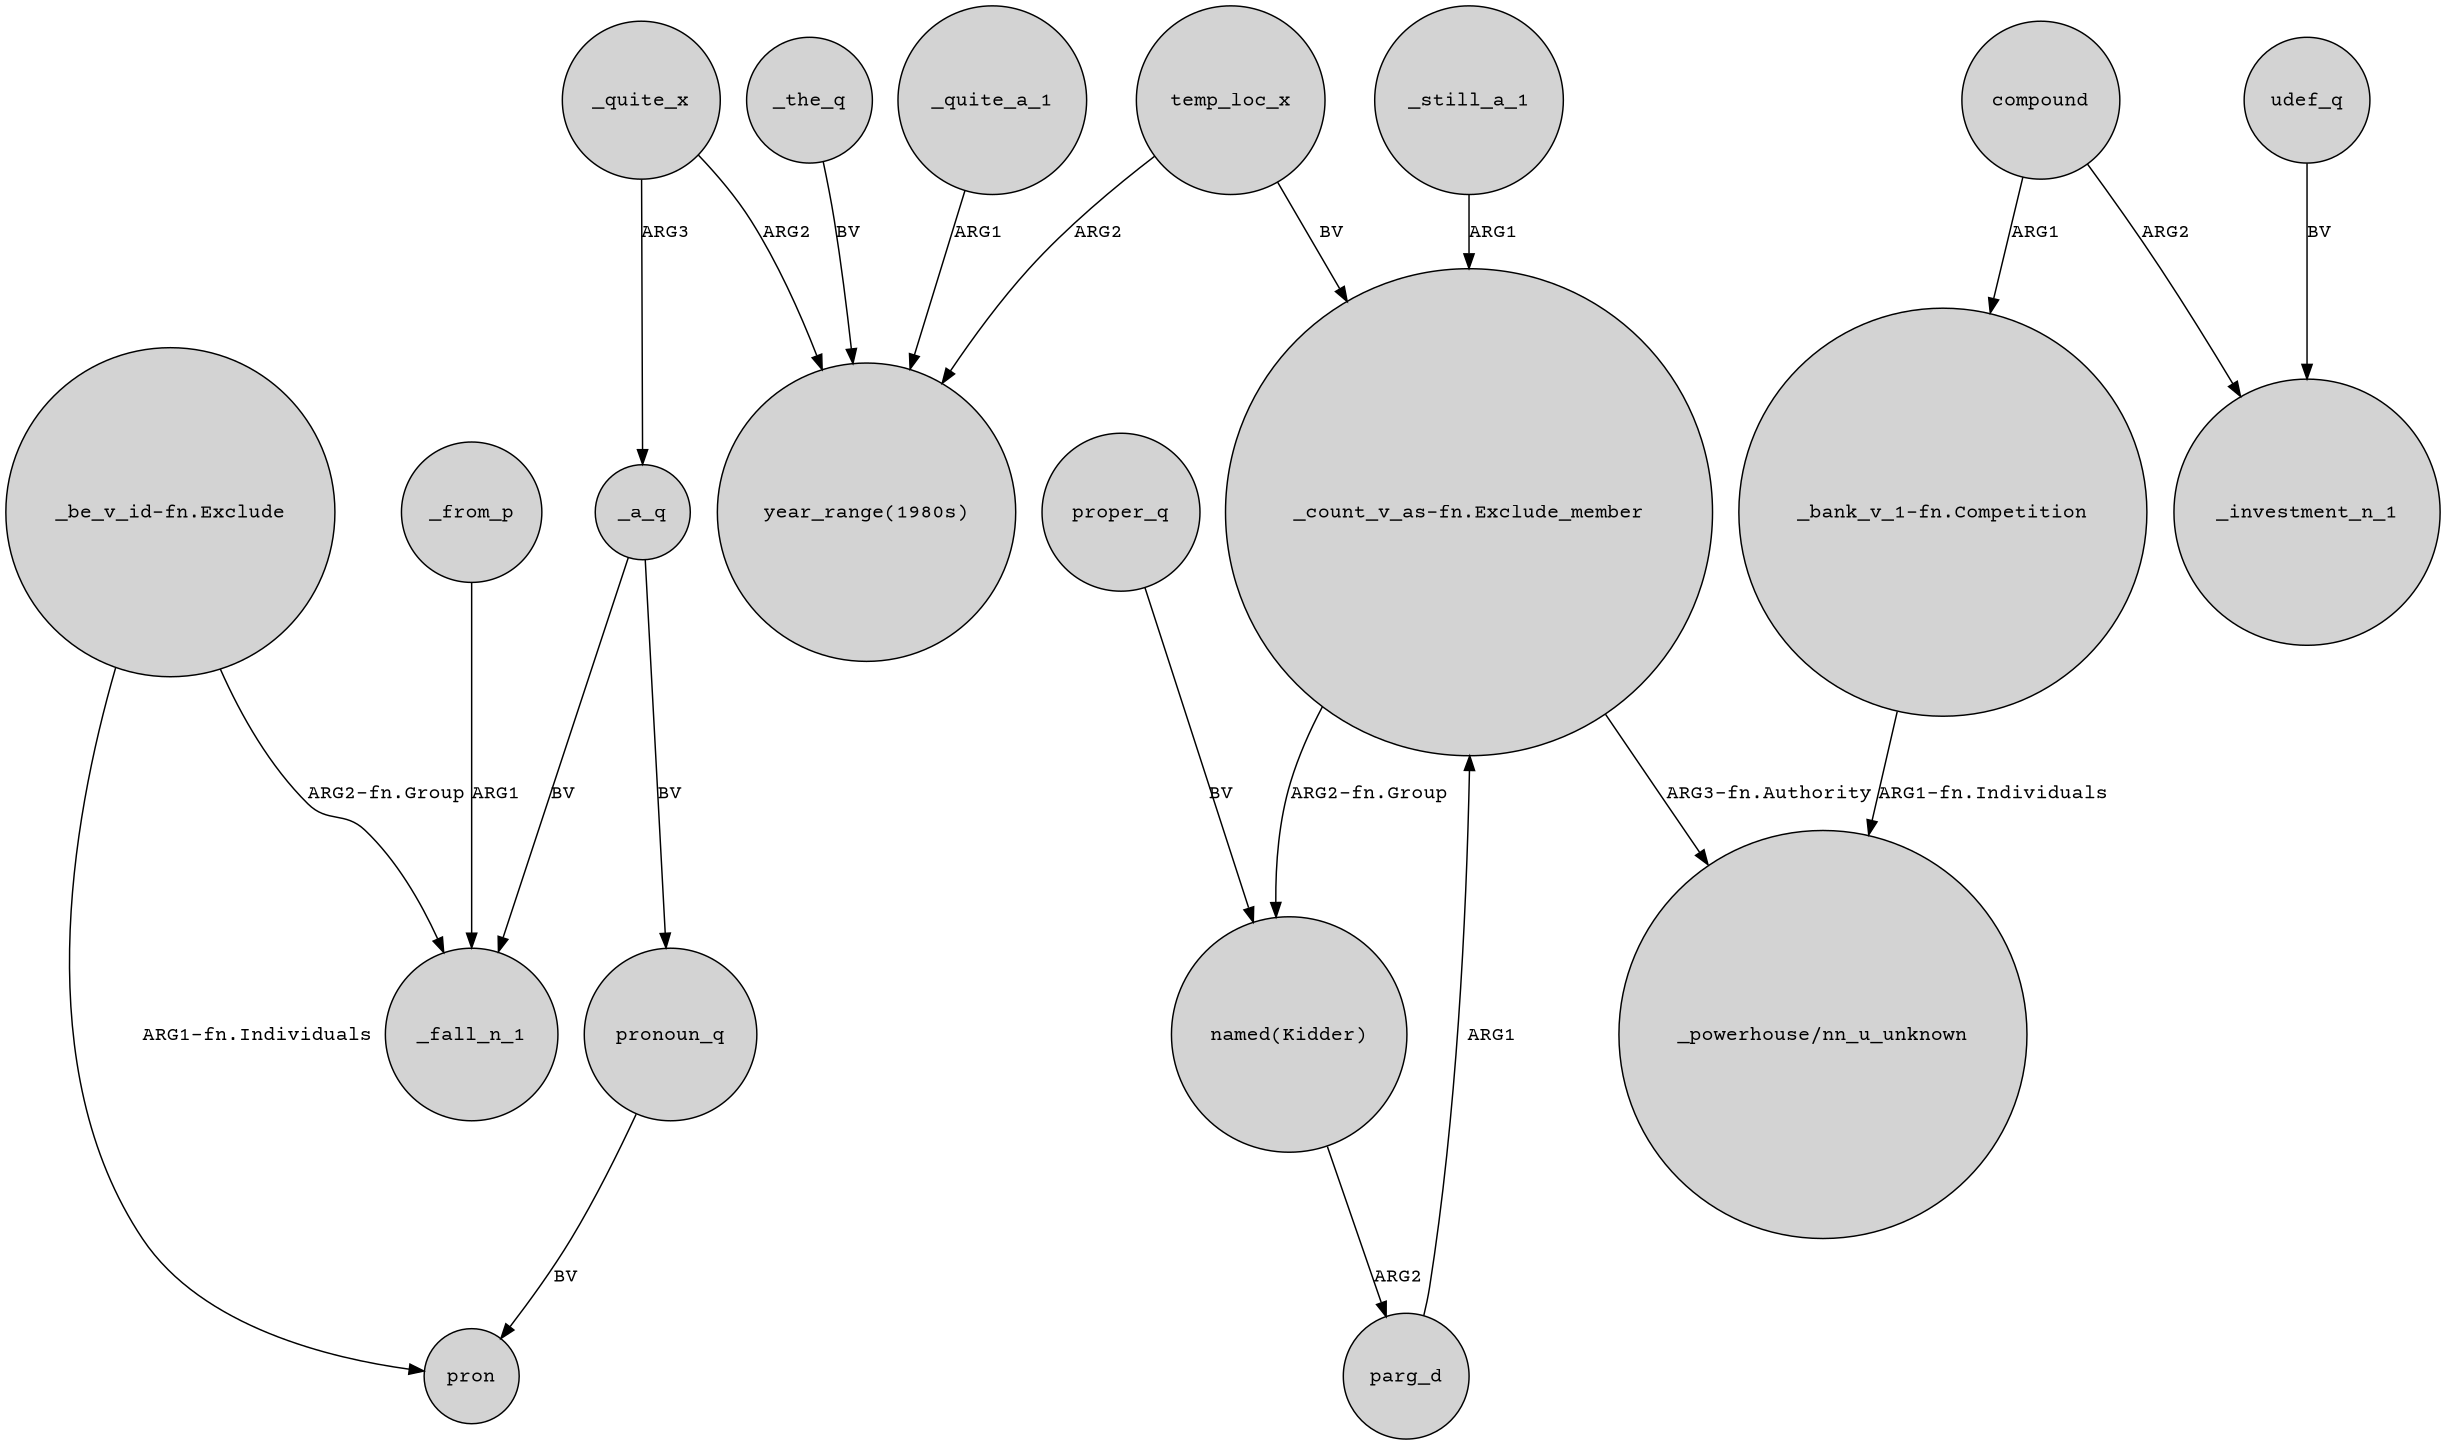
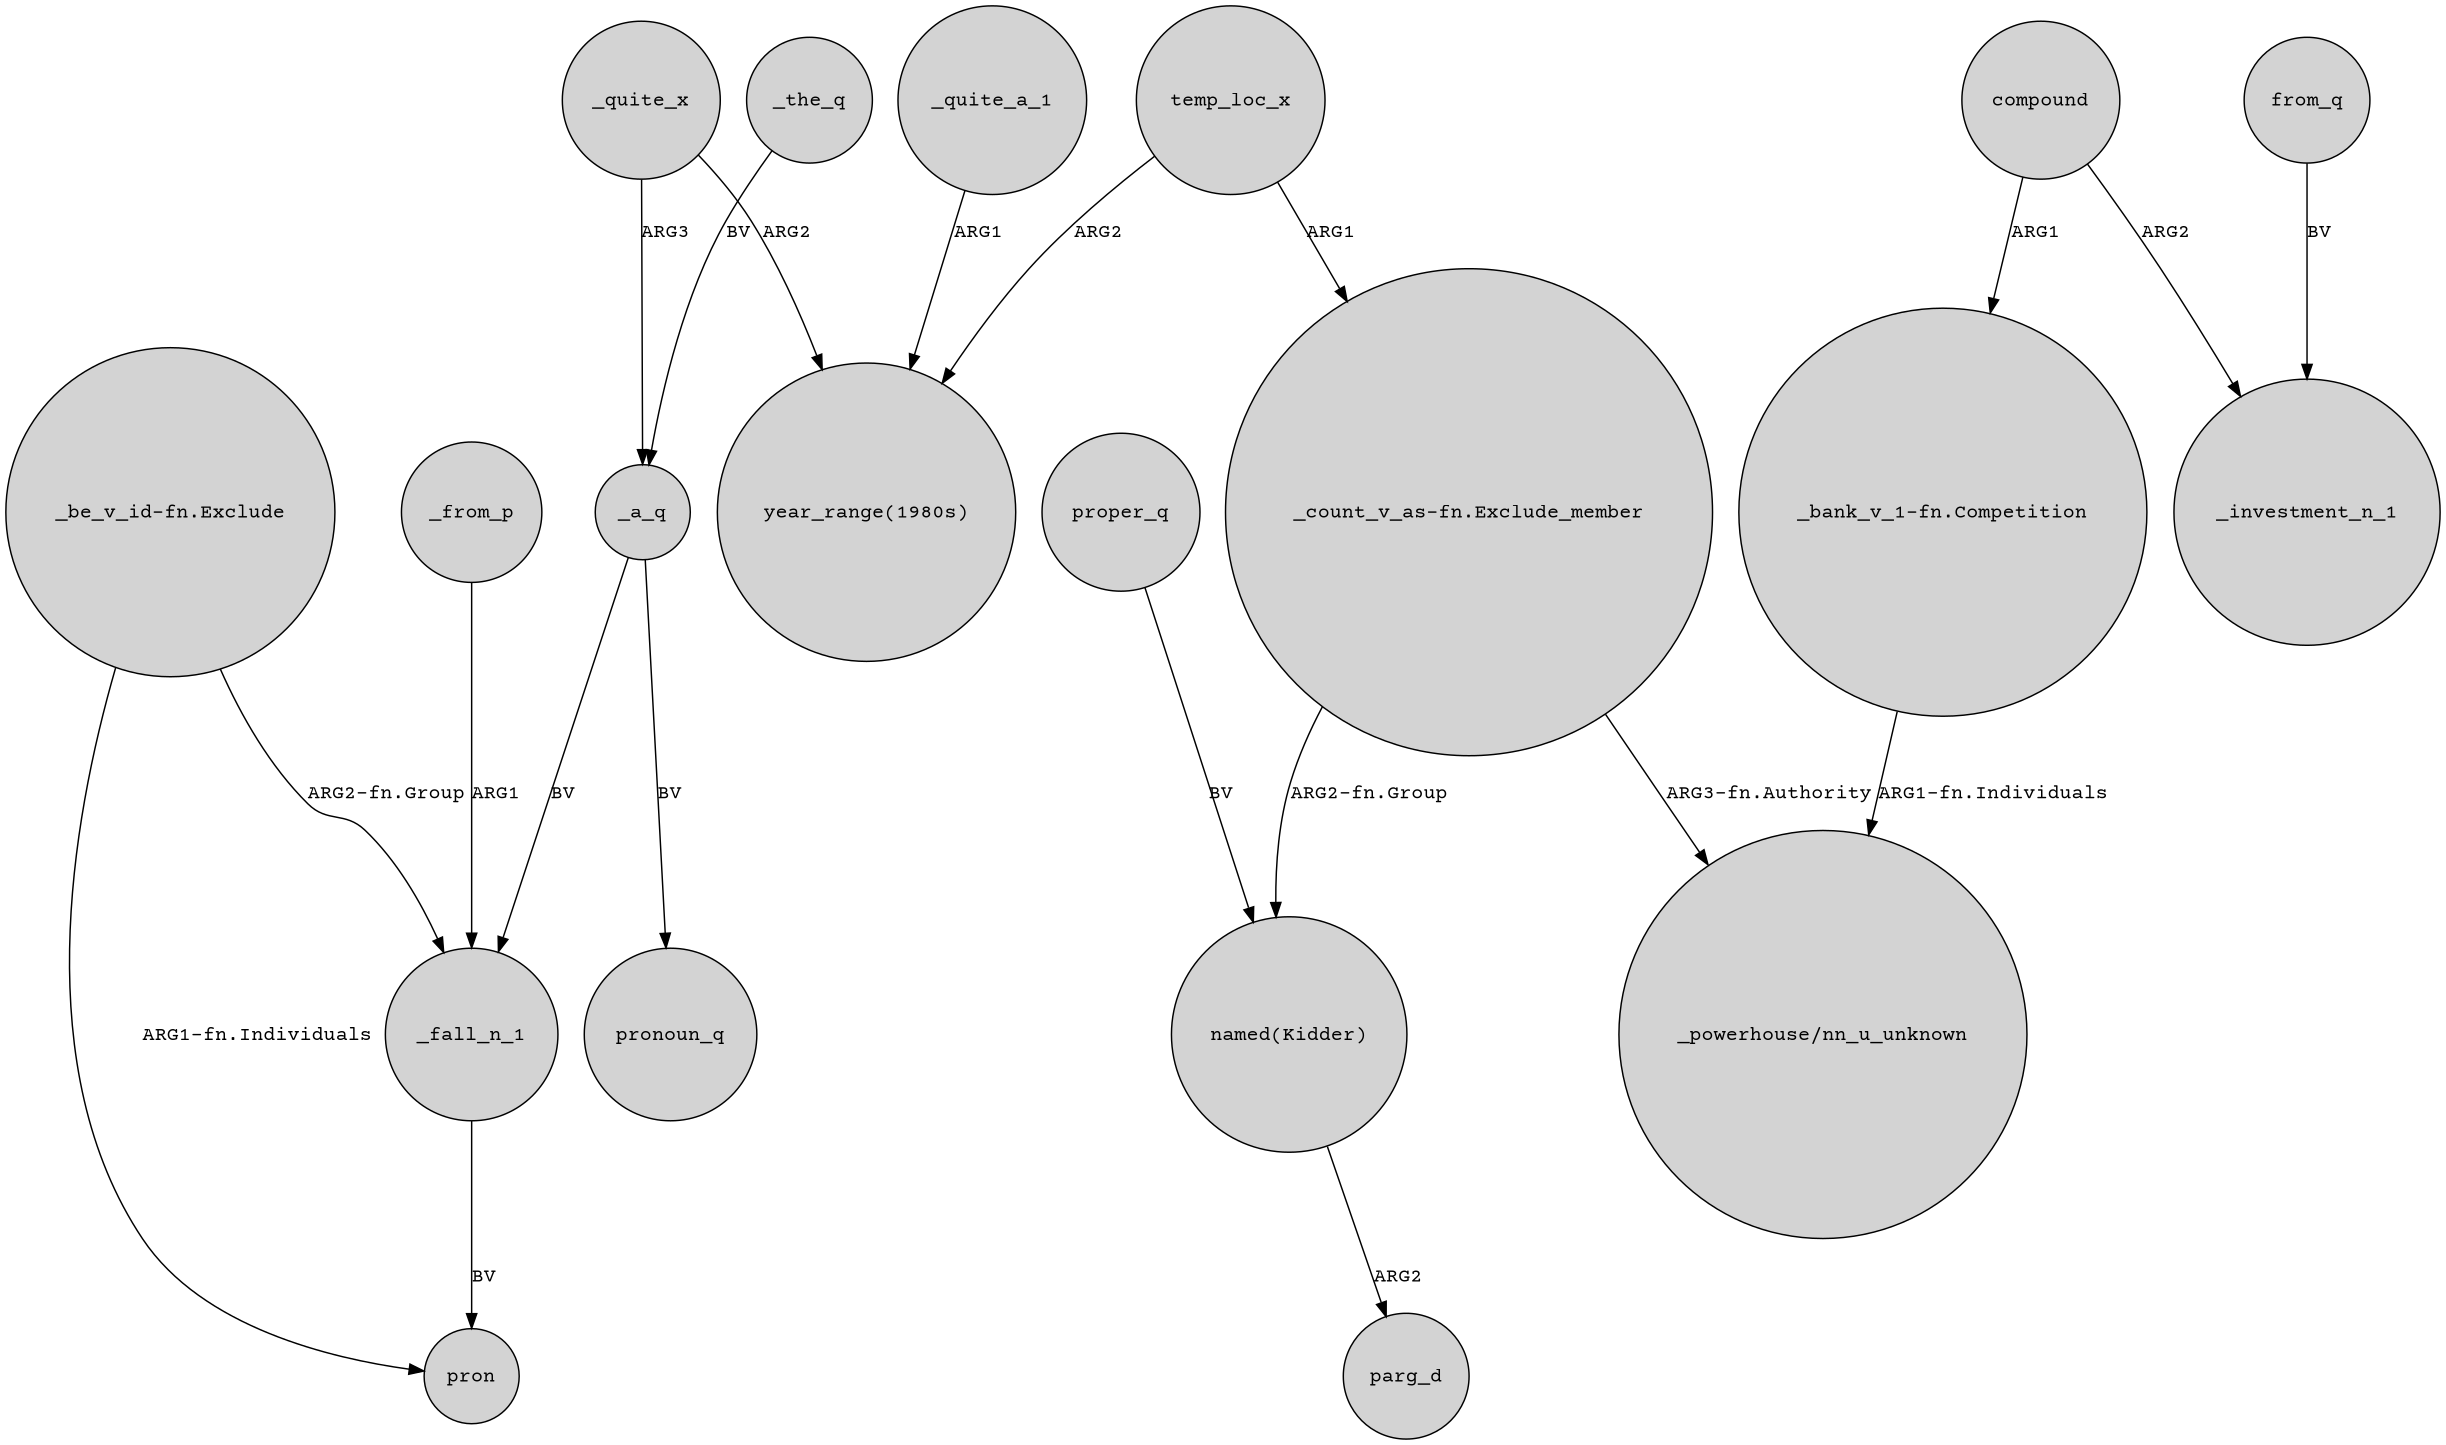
node "_still_a_1": removed
node "udef_q": label "udef_q" -> "from_q"
edge "temp_loc_x" -> "_count_v_as-fn.Exclude_member": label "BV" -> "ARG1"
edge "_the_q" -> "year_range(1980s)": now "_the_q" -> "_a_q"
edge "parg_d" -> "_count_v_as-fn.Exclude_member": removed, label "ARG1"
edge "pronoun_q" -> "pron": now "_fall_n_1" -> "pron"
